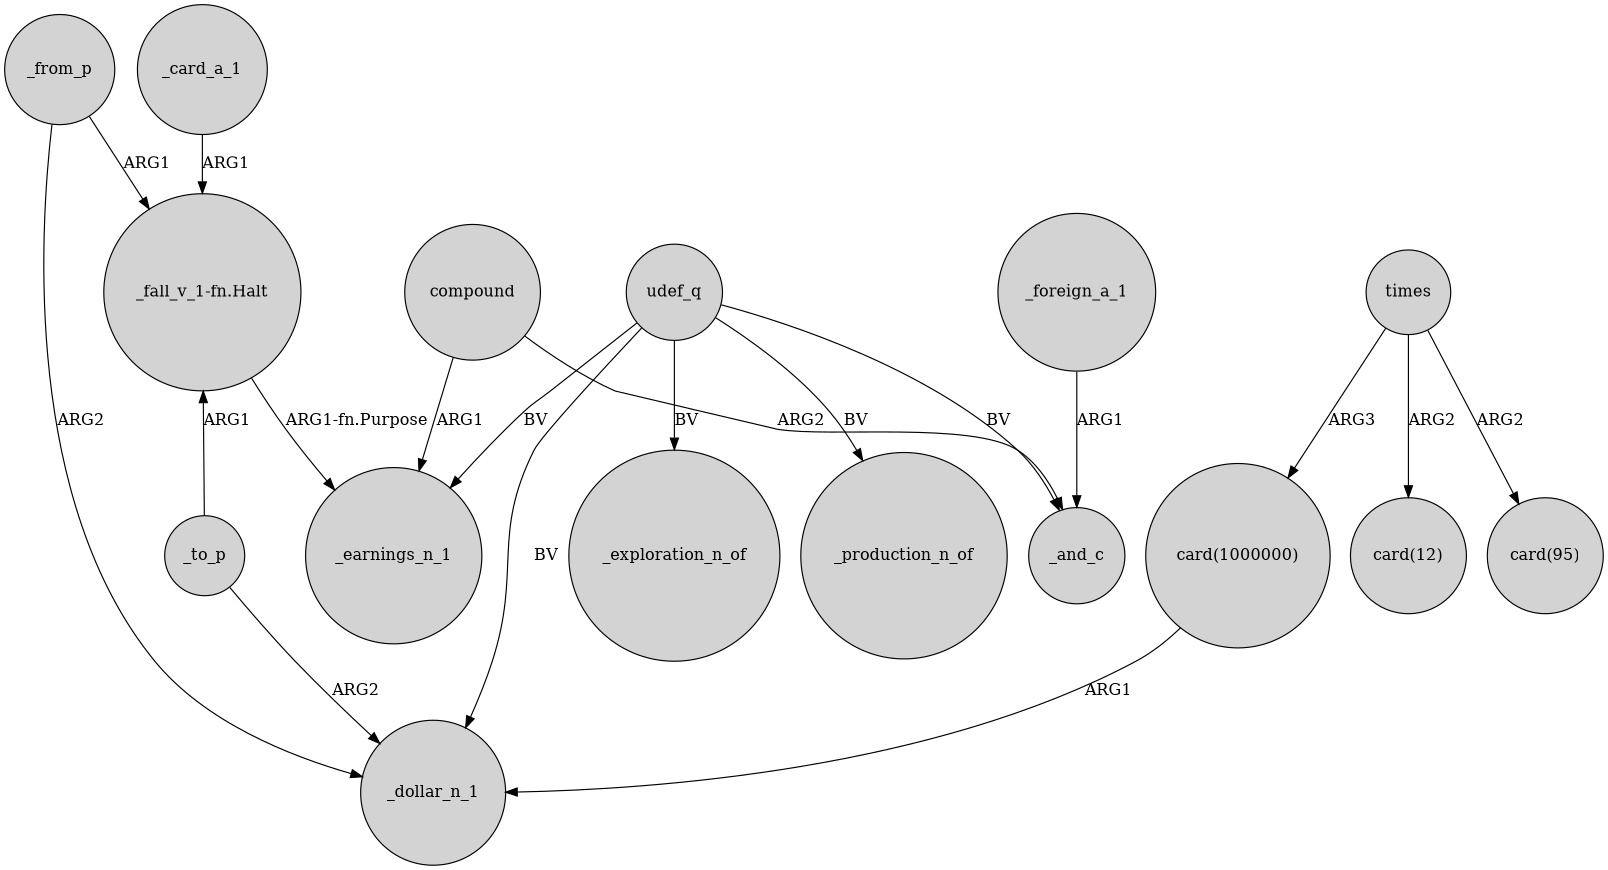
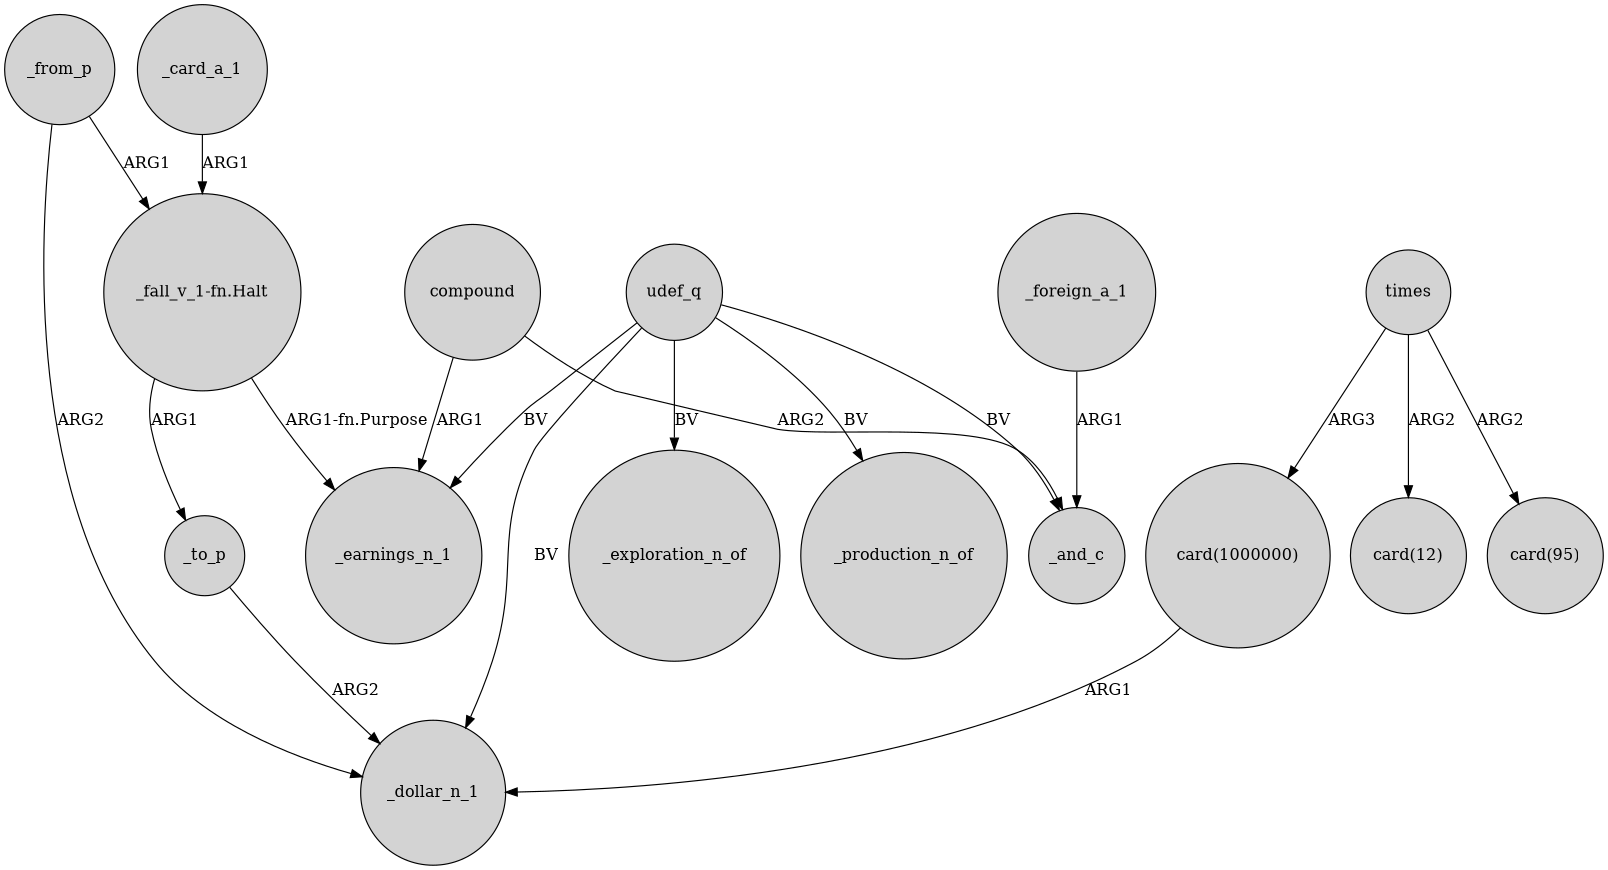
edge "_to_p" -> "_fall_v_1-fn.Halt": reversed
